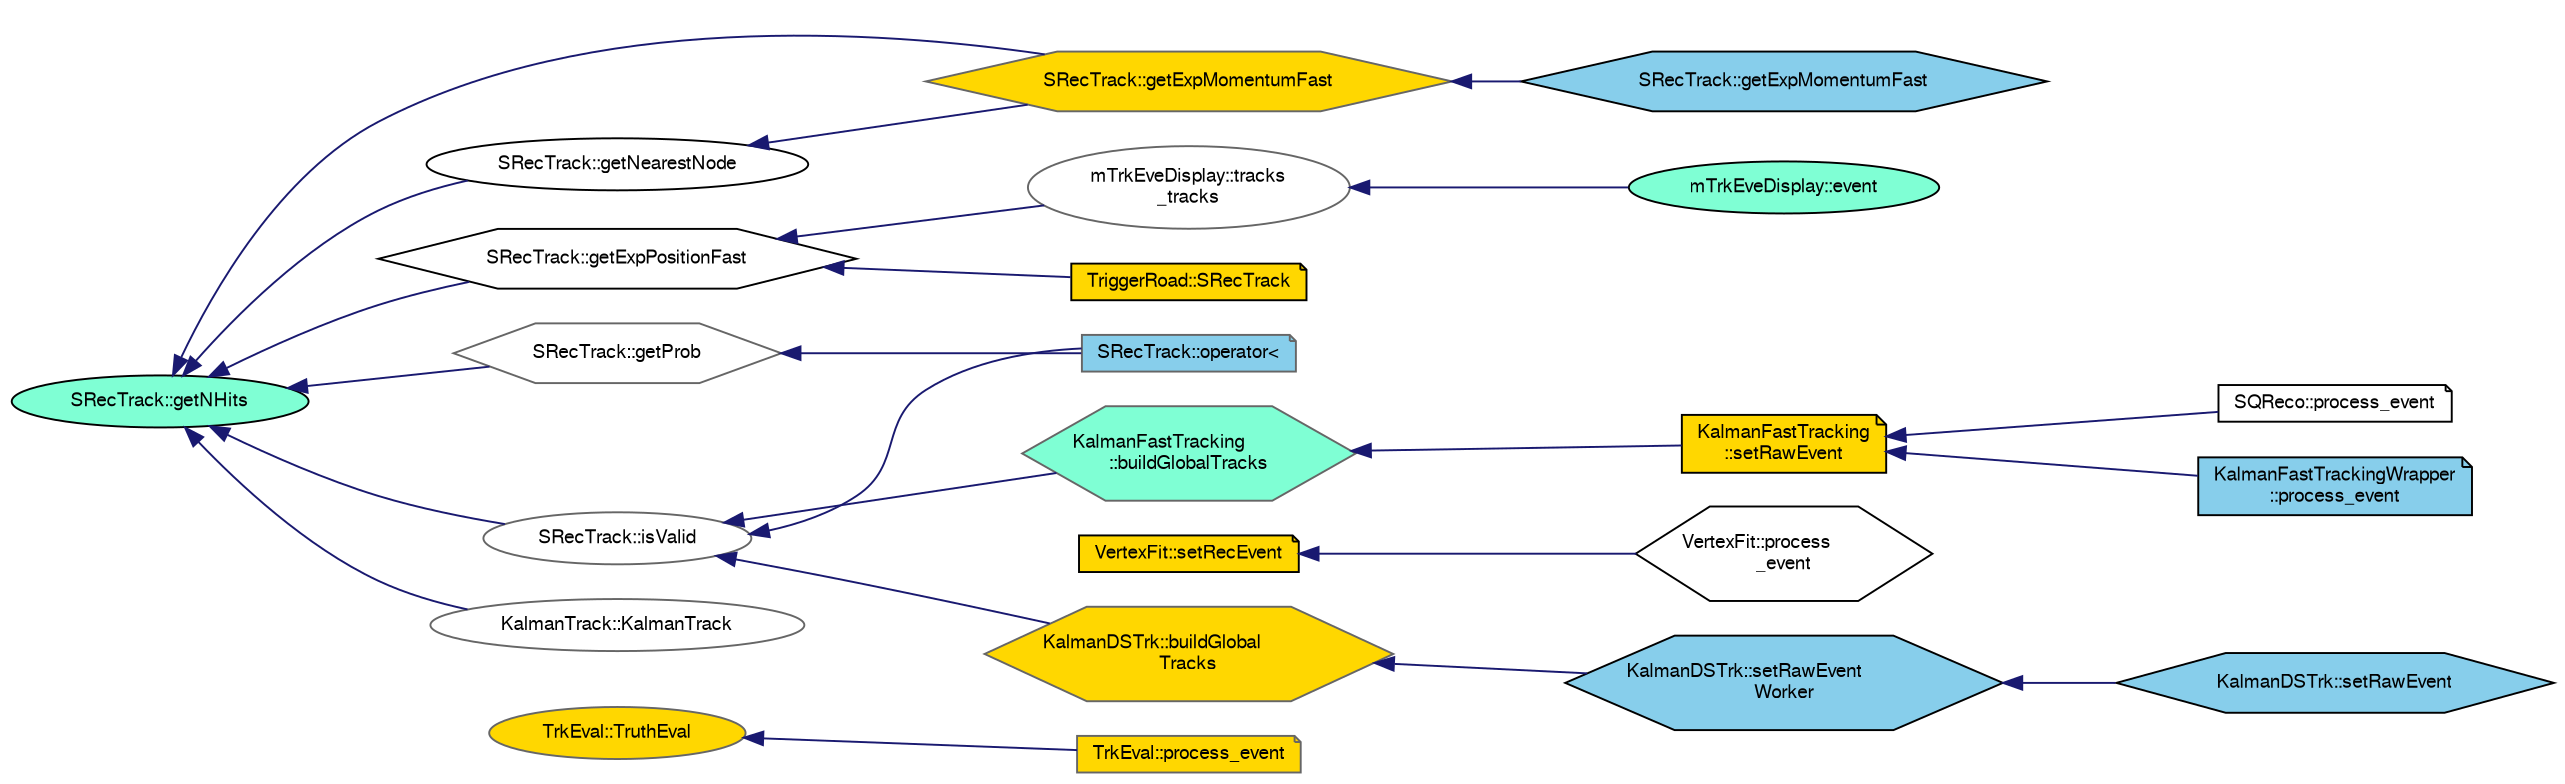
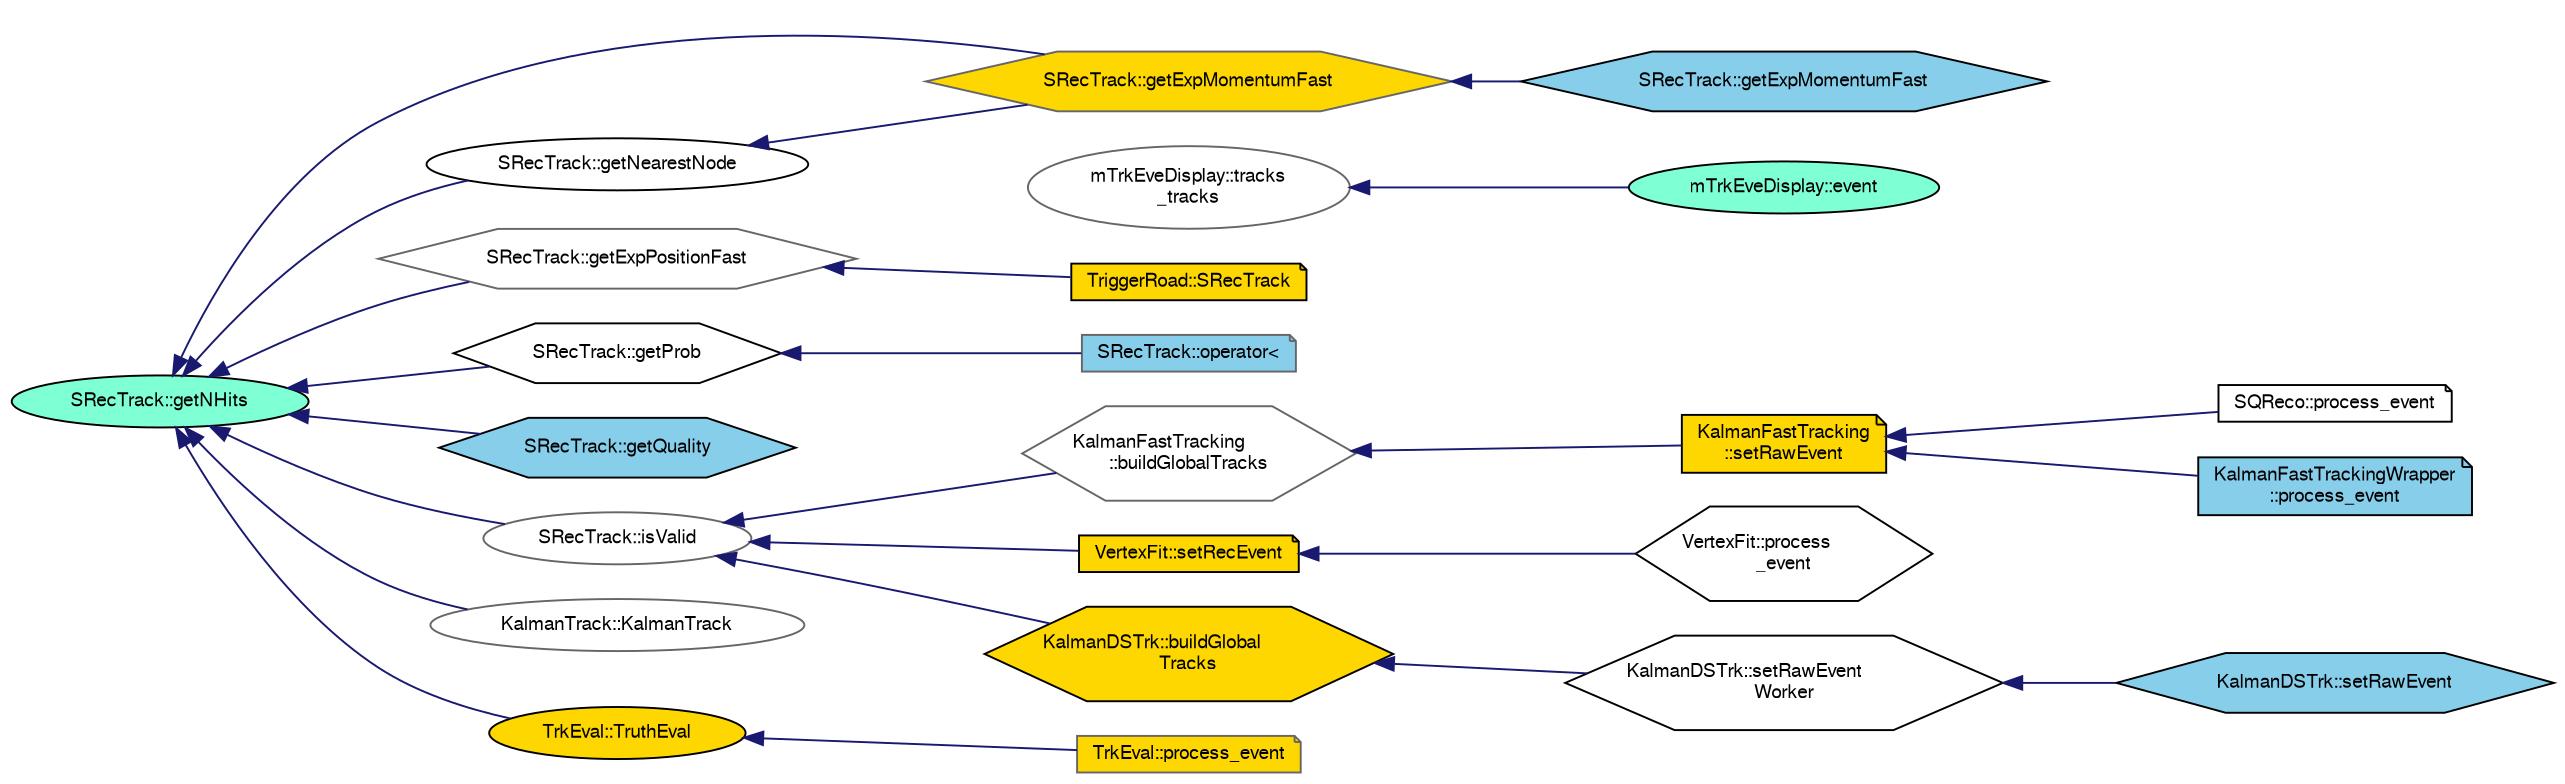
edge "mTrkEveDisplay::tracks _tracks" -> "SRecTrack::getExpPositionFast": removed
node "SRecTrack::getExpPositionFast": color black -> gray40
node "SRecTrack::getProb": color gray40 -> black
edge "SRecTrack::operator<" -> "SRecTrack::isValid": now "VertexFit::setRecEvent" -> "SRecTrack::isValid"
node "SRecTrack::getQuality": added
node "KalmanFastTracking ::buildGlobalTracks": fillcolor aquamarine -> white
edge "TrkEval::TruthEval" -> "SRecTrack::getNHits": added
node "KalmanDSTrk::buildGlobal Tracks": color gray40 -> black
node "KalmanDSTrk::setRawEvent Worker": fillcolor skyblue -> white
node "TrkEval::TruthEval": color gray40 -> black
